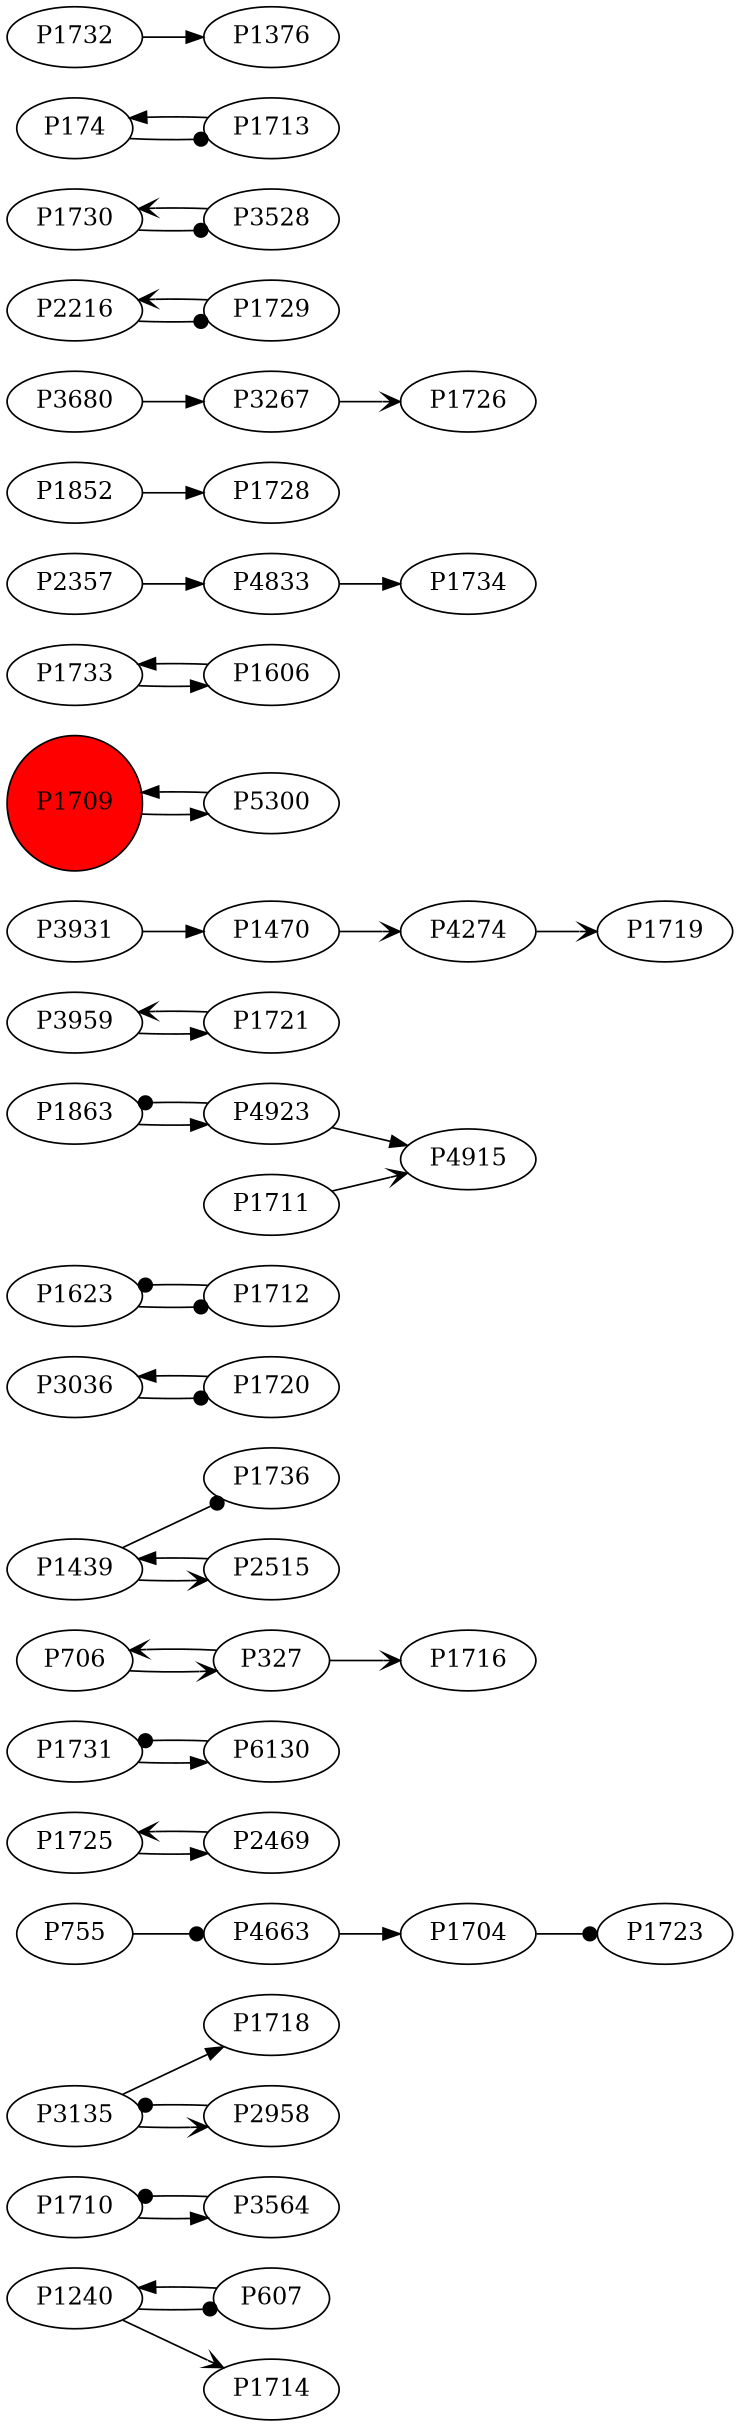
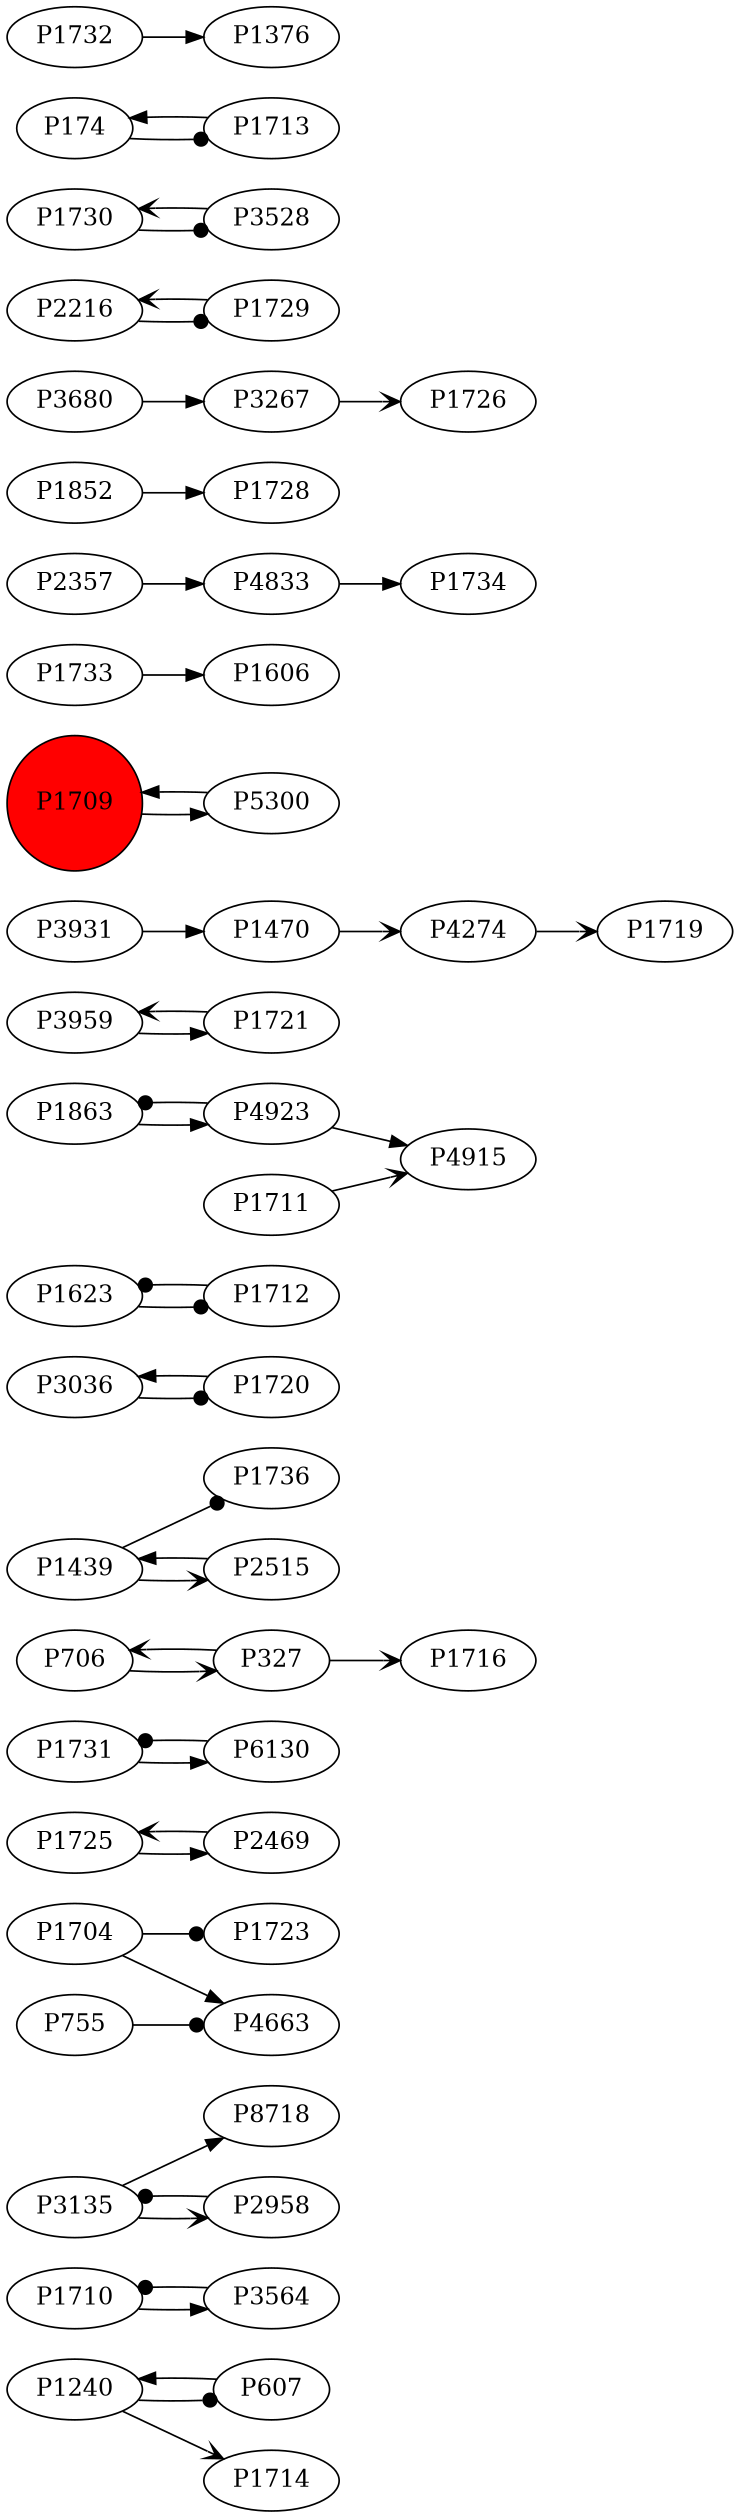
edge "P1606" -> "P1733": removed
edge "P4663" -> "P1704": reversed
node "P1718": label "P1718" -> "P8718"
